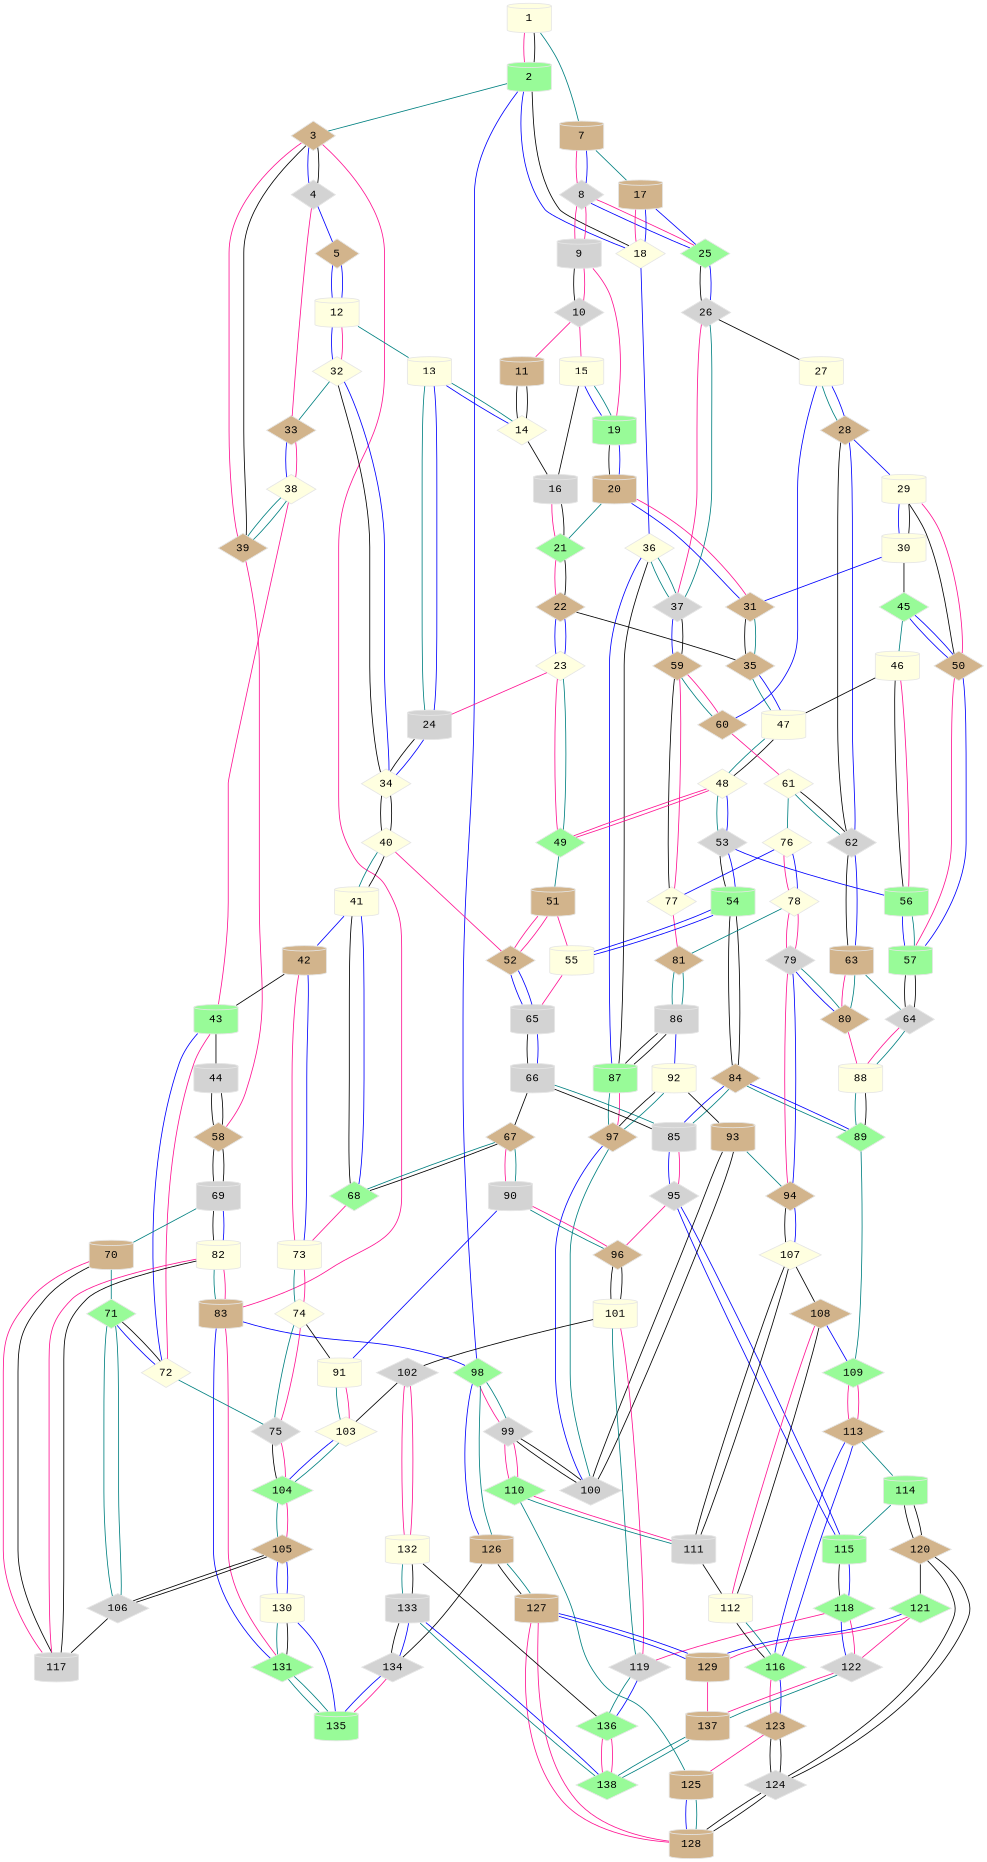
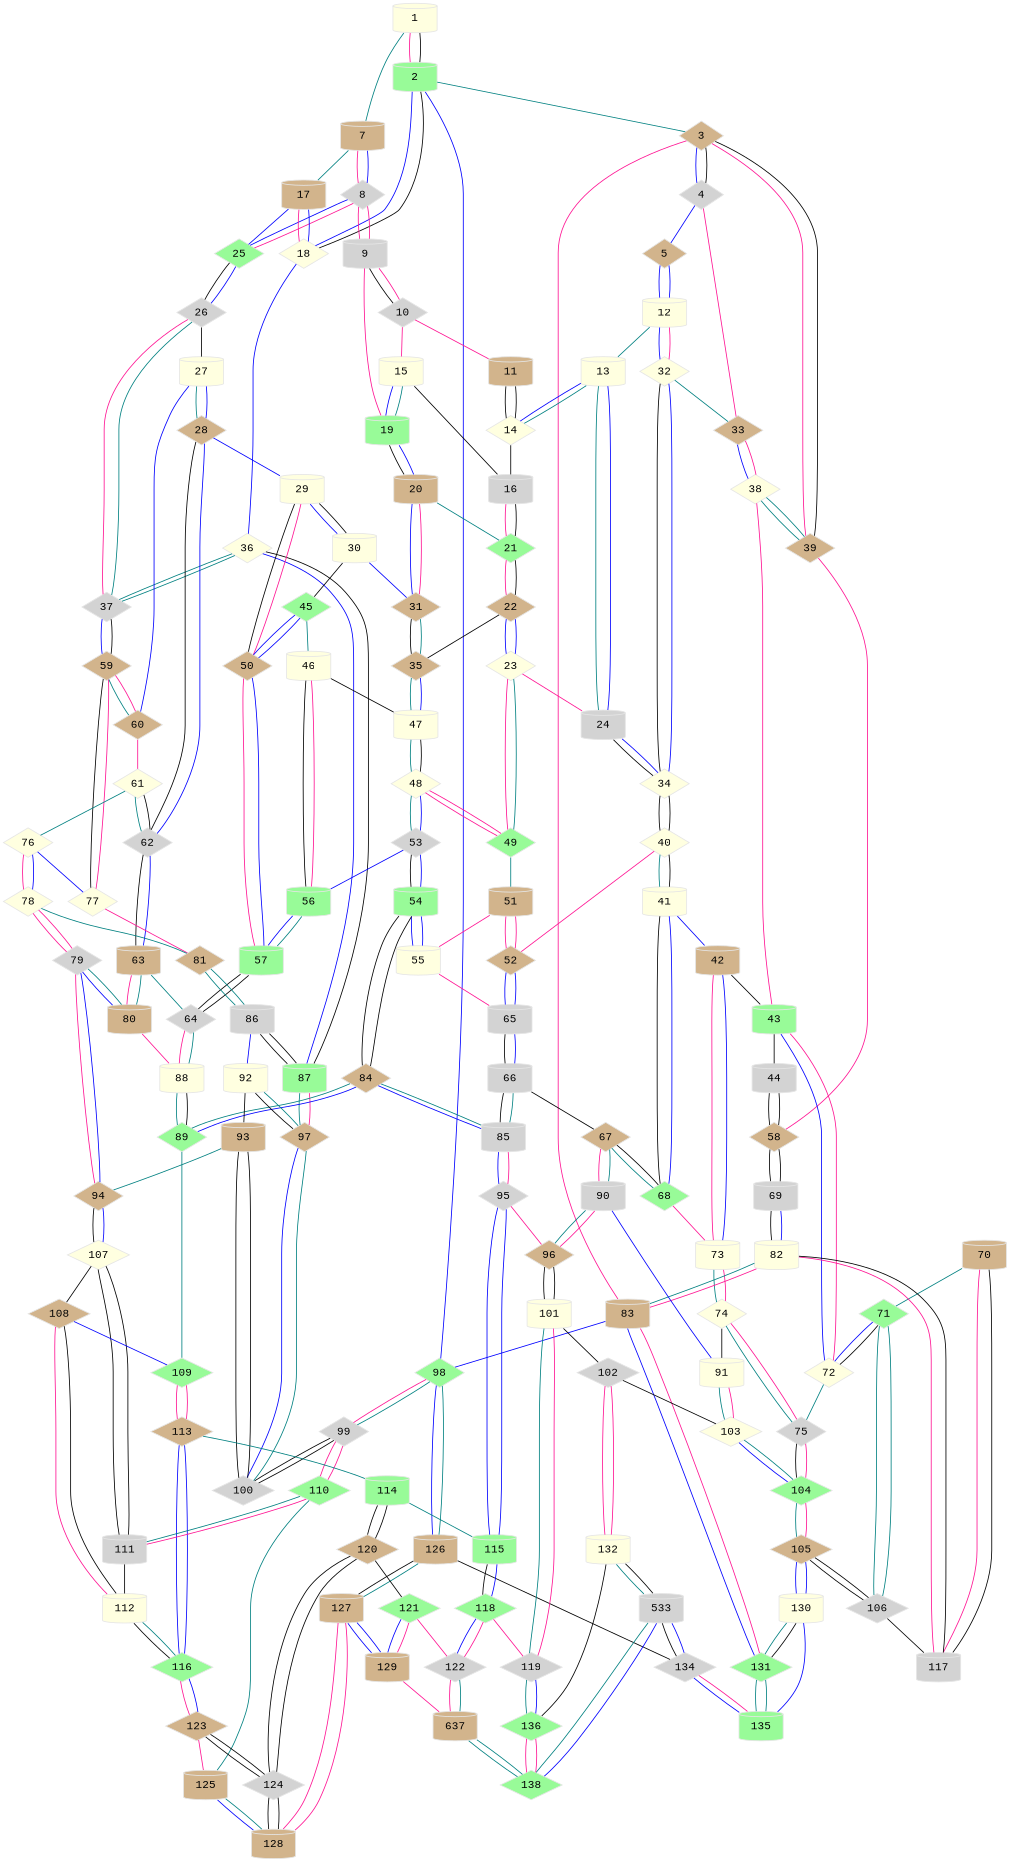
node "80": shape diamond -> cylinder
edge "69" -- "70": removed
node "133": label "133" -> "533"
node "137": label "137" -> "637"
